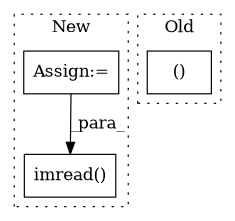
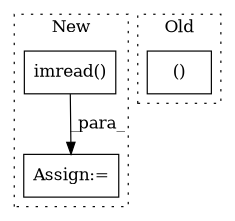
edge "Assign:=" -> "imread()": reversed
